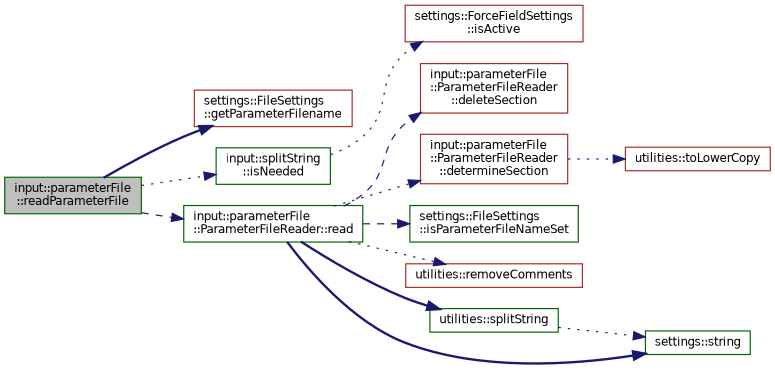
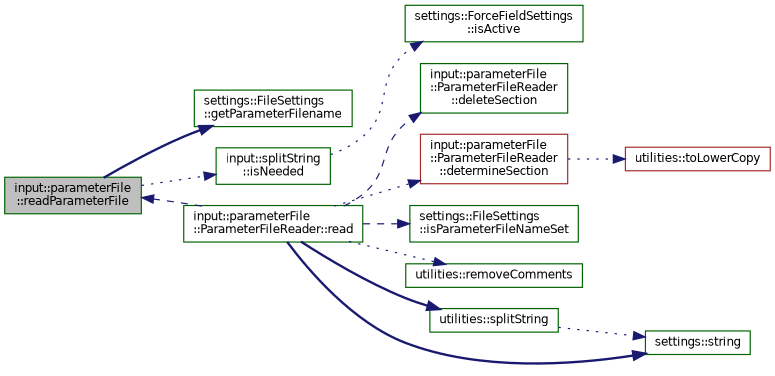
node "settings::ForceFieldSettings ::isActive": color brown -> darkgreen
node "input::parameterFile ::ParameterFileReader ::deleteSection": color brown -> darkgreen
node "settings::FileSettings ::getParameterFilename": color brown -> darkgreen
edge "input::parameterFile ::readParameterFile" -> "input::parameterFile ::ParameterFileReader::read": reversed
node "utilities::removeComments": color brown -> darkgreen
